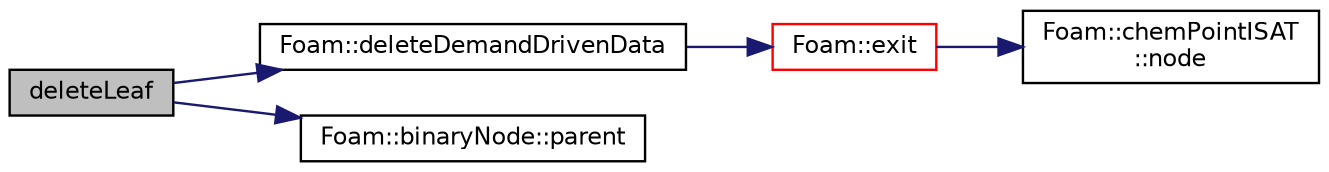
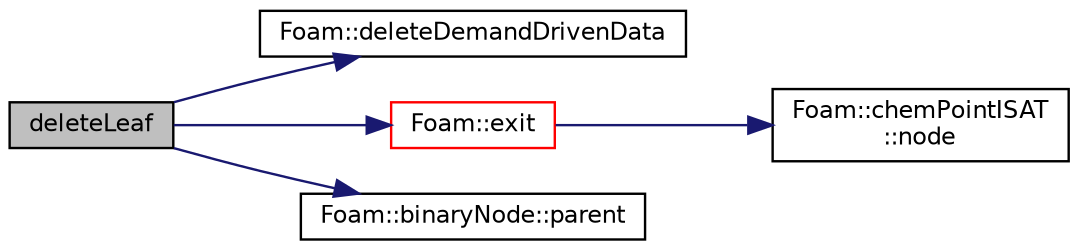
edge "Foam::deleteDemandDrivenData" -> "Foam::exit": now "deleteLeaf" -> "Foam::exit"
